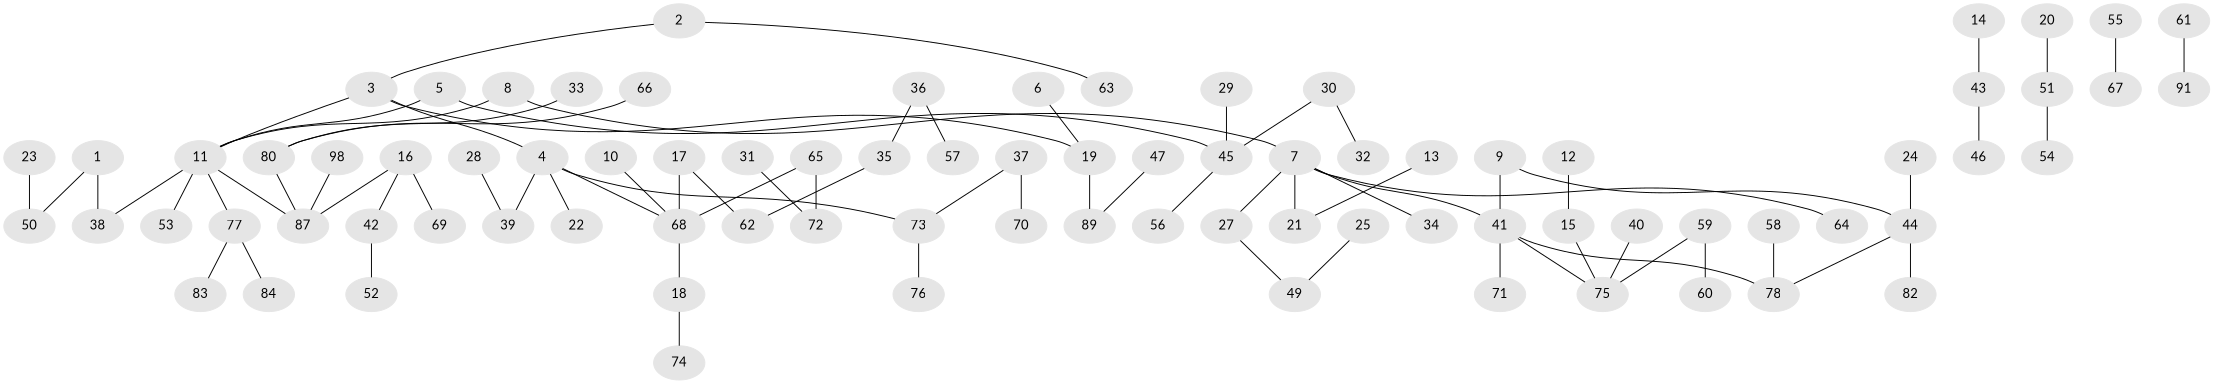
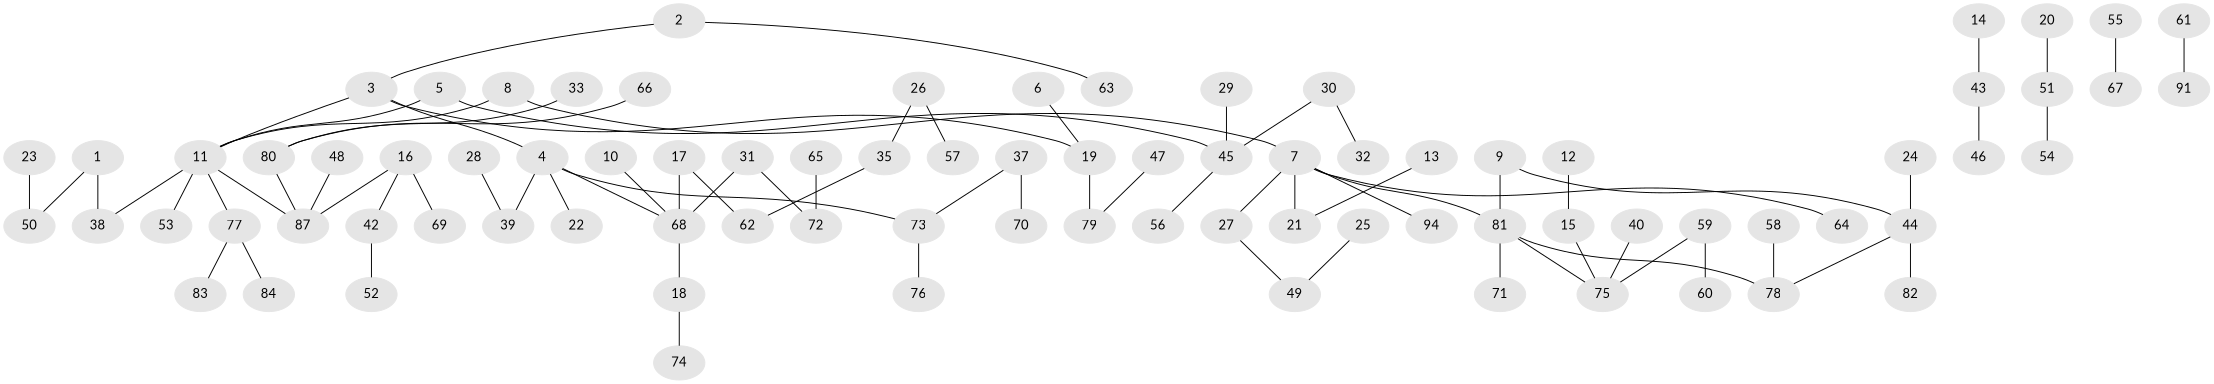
node "36": label "36" -> "26"
node "98": label "98" -> "48"
edge "65" -- "68": now "31" -- "68"
node "89": label "89" -> "79"
node "34": label "34" -> "94"
node "41": label "41" -> "81"
